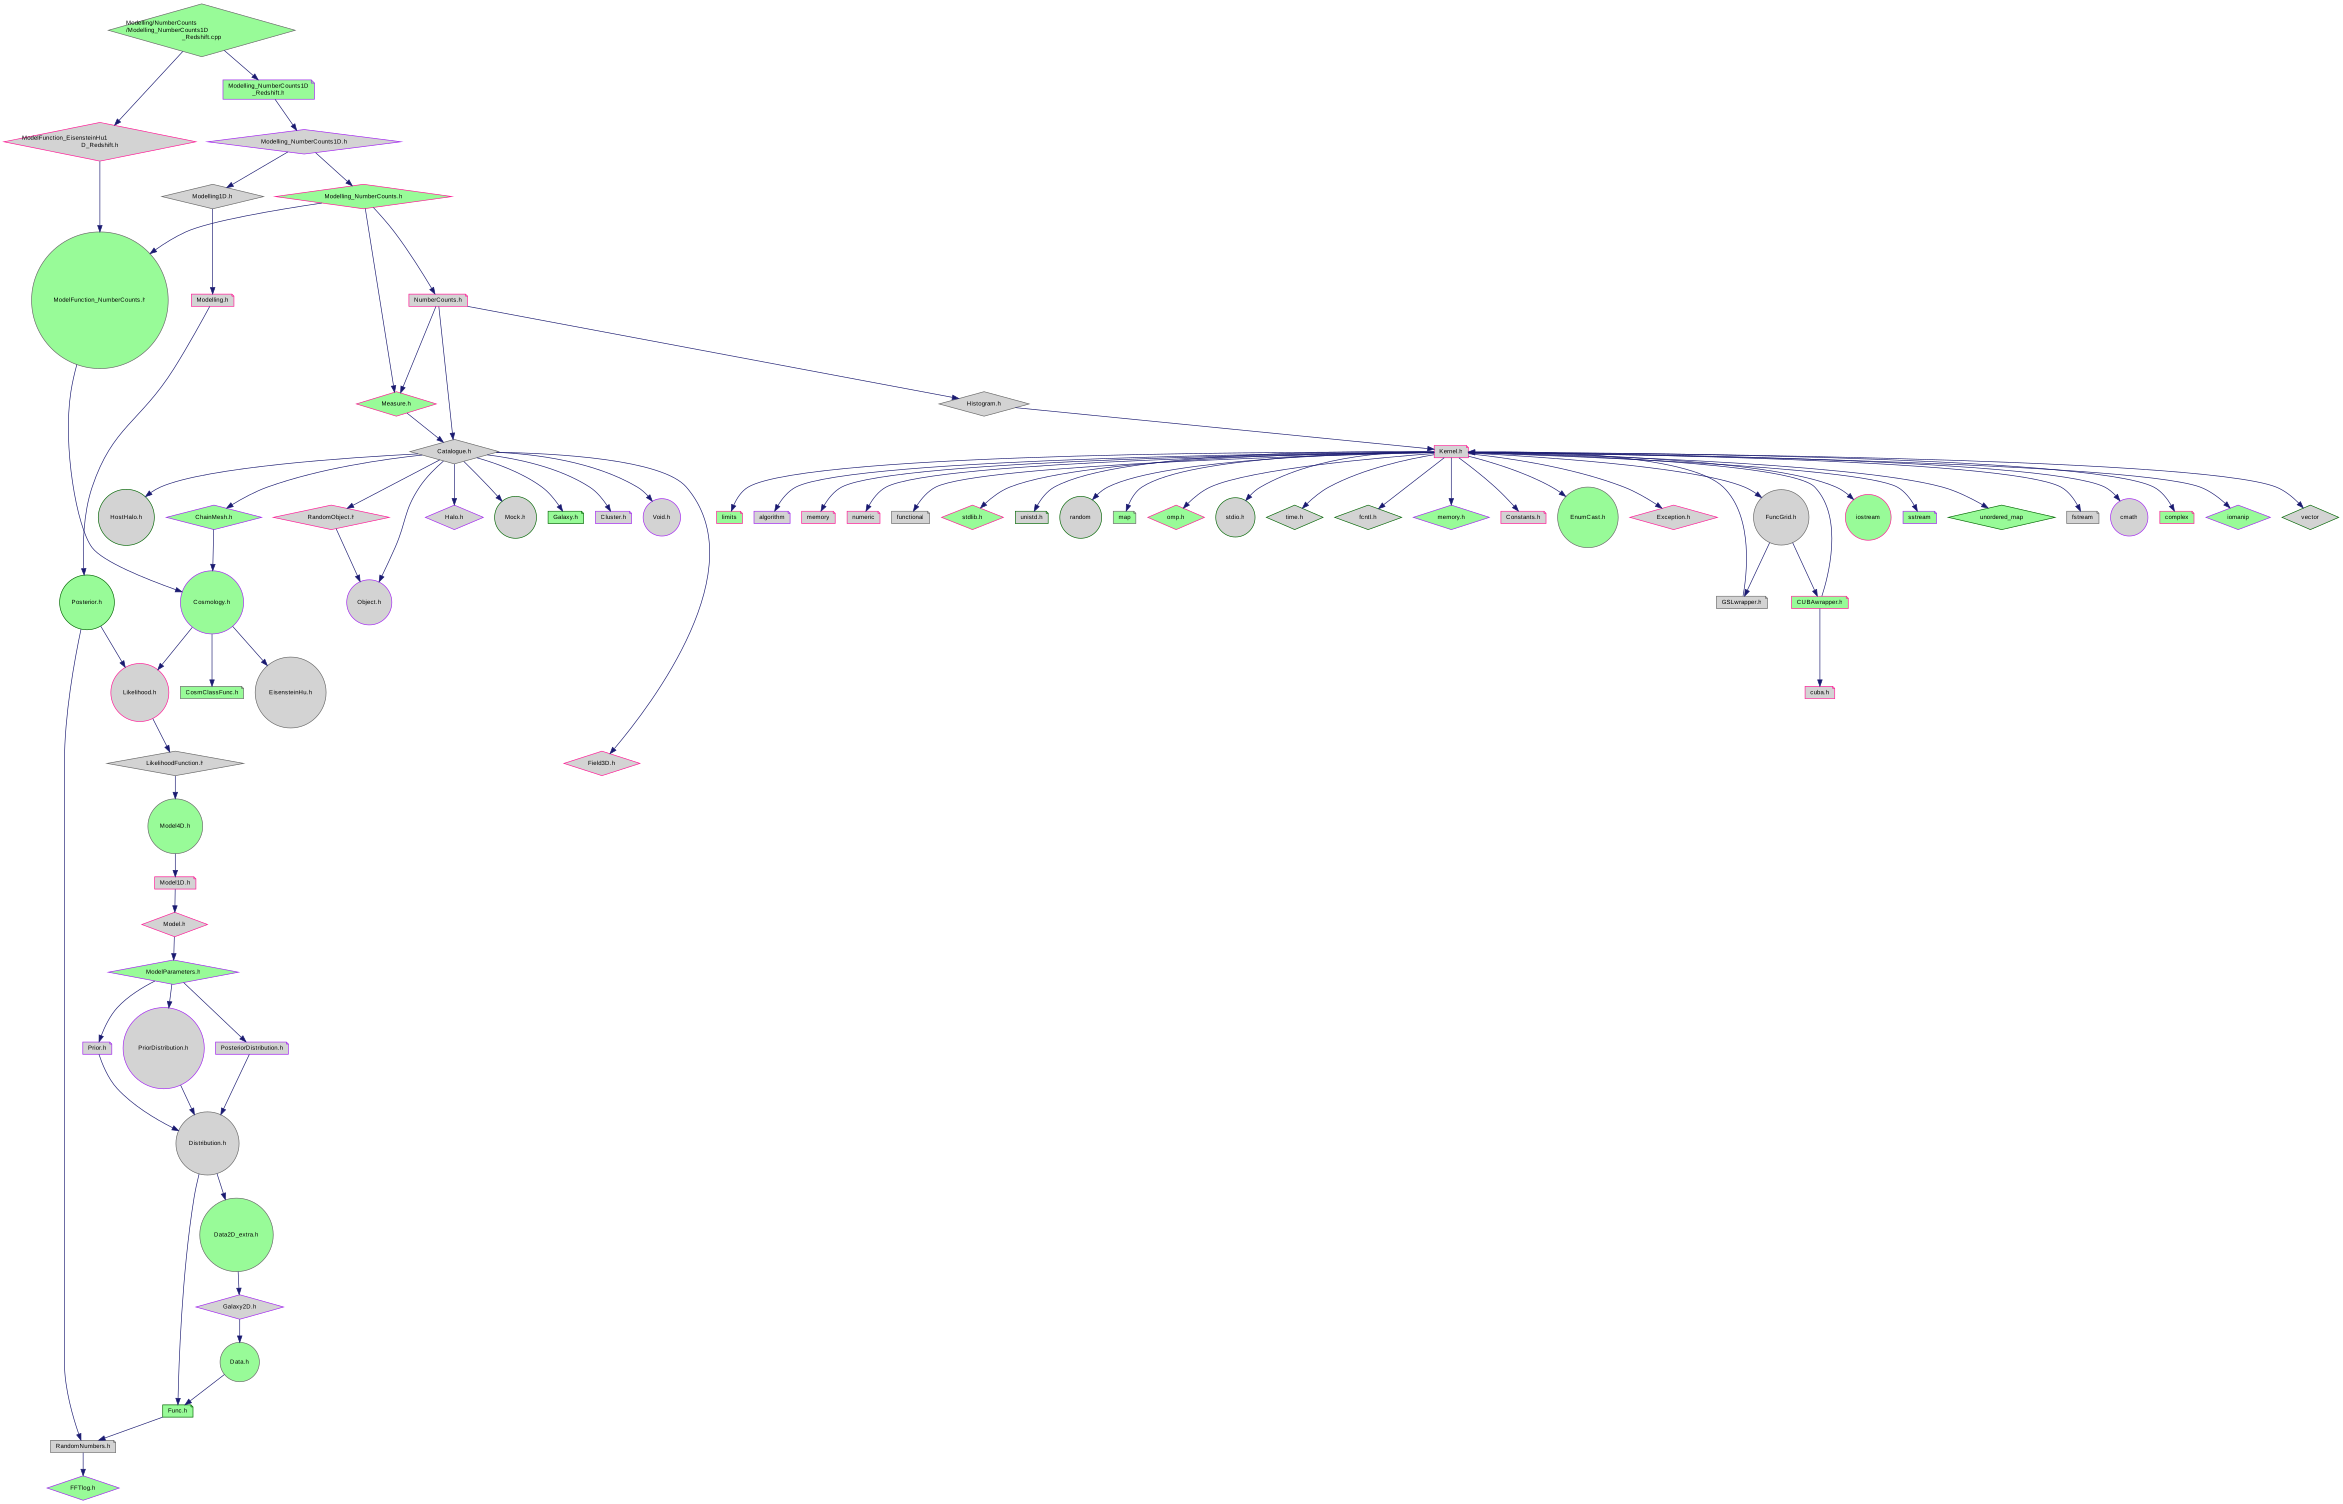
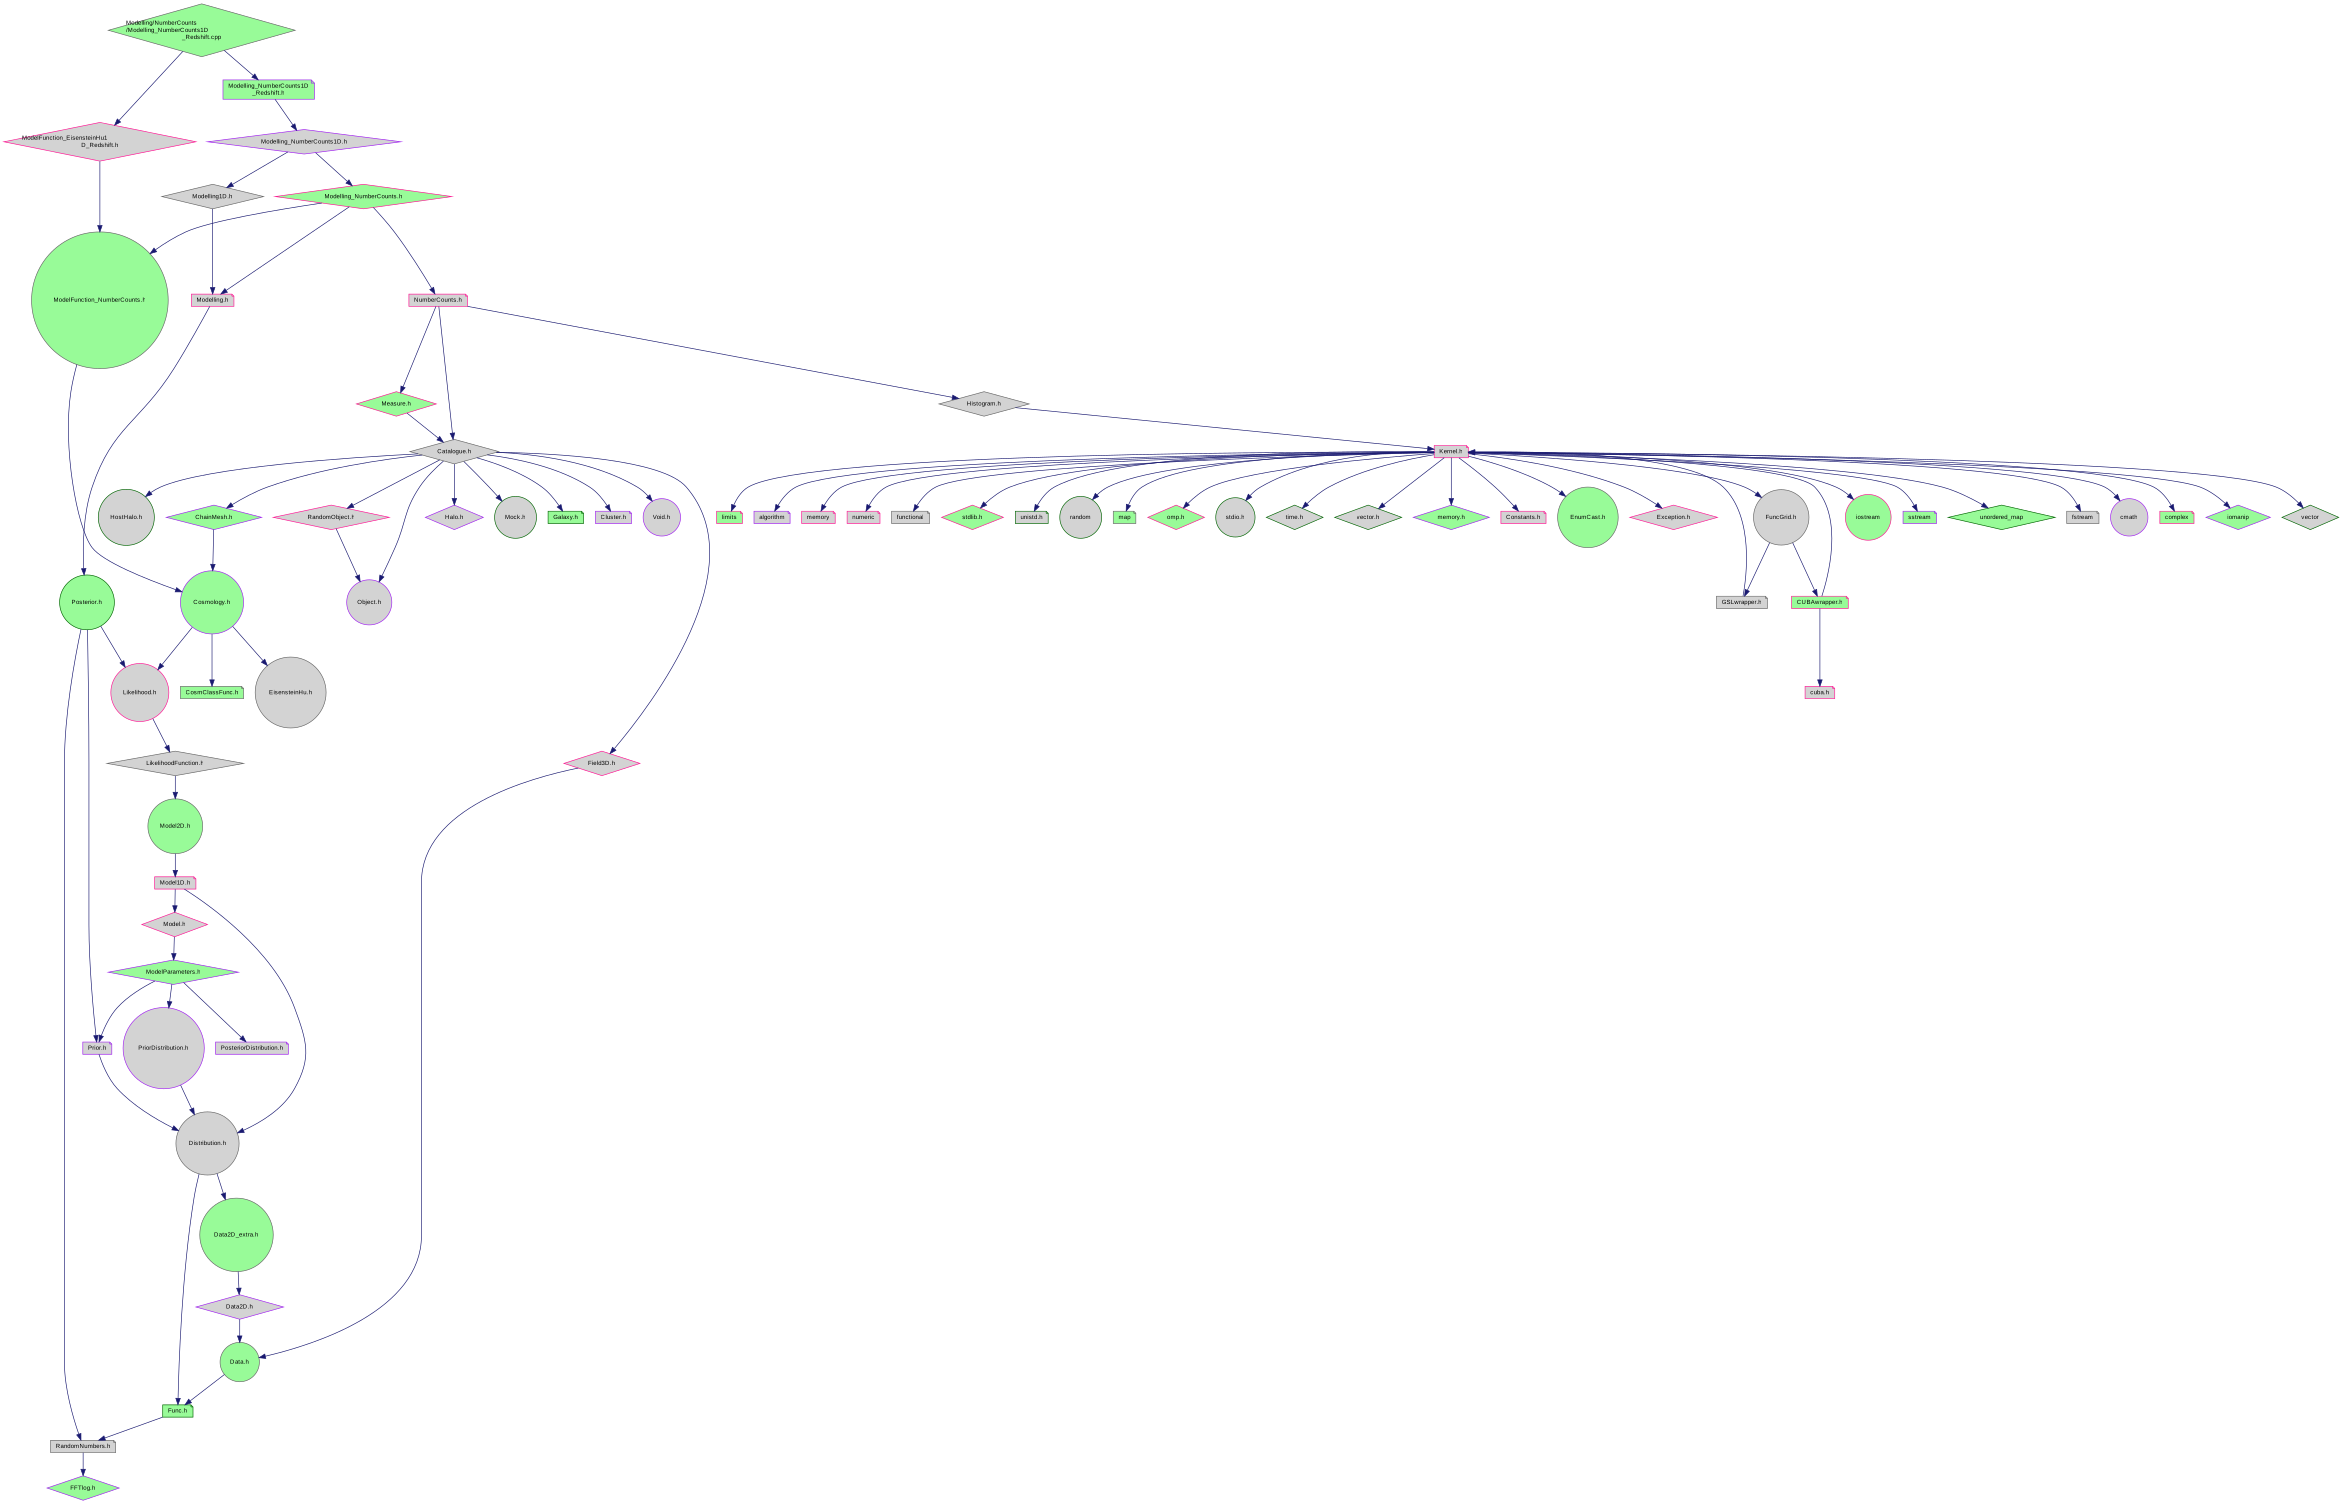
edge "Modelling_NumberCounts.h" -> "Measure.h": now "Modelling_NumberCounts.h" -> "Modelling.h"
node "fcntl.h": label "fcntl.h" -> "vector.h"
node "Model4D.h": label "Model4D.h" -> "Model2D.h"
edge "Posterior.h" -> "Prior.h": added
edge "Field3D.h" -> "Data.h": added
edge "PosteriorDistribution.h" -> "Distribution.h": now "Model1D.h" -> "Distribution.h"
node "Galaxy2D.h": label "Galaxy2D.h" -> "Data2D.h"
